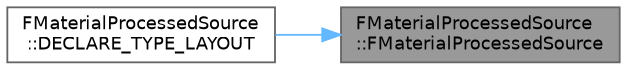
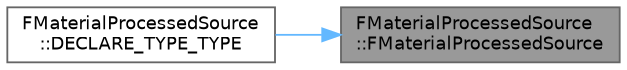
node "FMaterialProcessedSource ::DECLARE_TYPE_LAYOUT": label "FMaterialProcessedSource ::DECLARE_TYPE_LAYOUT" -> "FMaterialProcessedSource ::DECLARE_TYPE_TYPE"
